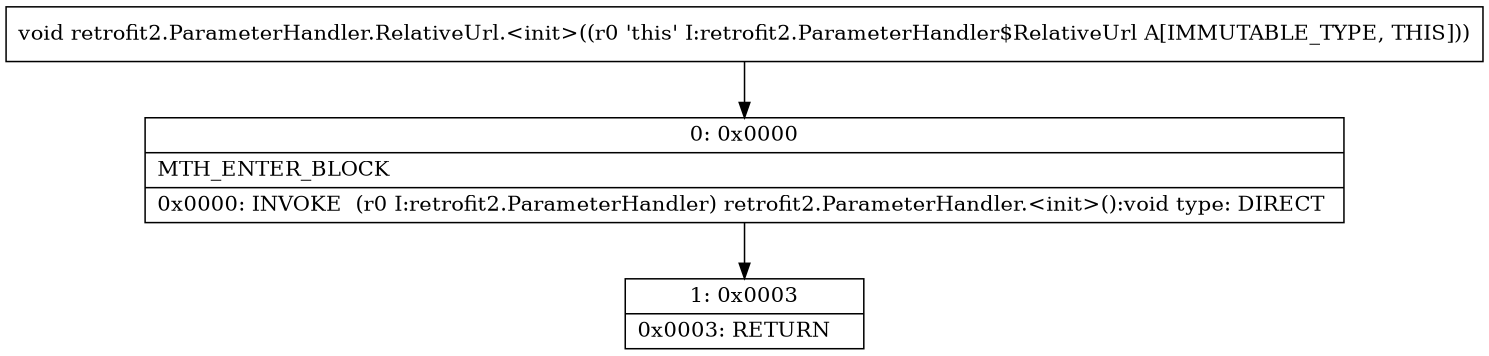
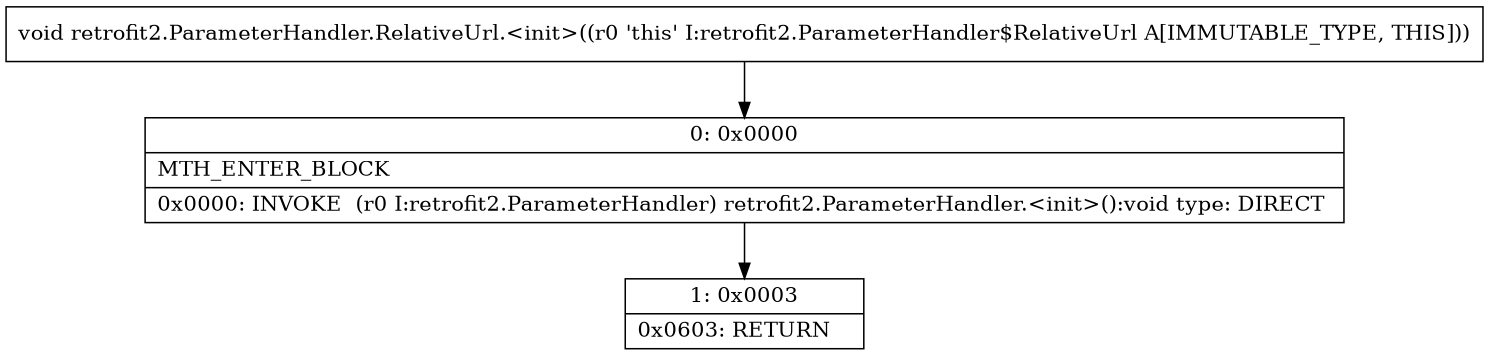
node "1: 0x0003": text "0x0003: RETURN" -> "0x0603: RETURN"
